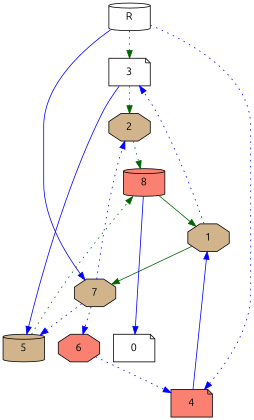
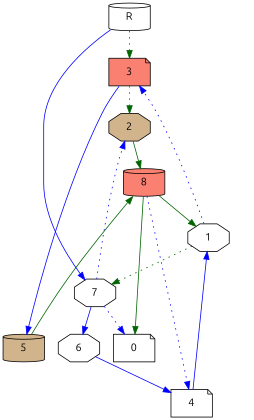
node "3": fillcolor white -> salmon
edge "2" -> "8": style dotted -> solid
edge "R" -> "4": now "8" -> "4"
node "1": fillcolor tan -> white
edge "8" -> "0": color blue -> darkgreen
edge "5" -> "8": style dotted -> solid
edge "1" -> "7": style solid -> dotted
node "7": fillcolor tan -> white
edge "7" -> "5": now "7" -> "0"
edge "7" -> "6": style dotted -> solid
node "6": fillcolor salmon -> white
edge "6" -> "4": style dotted -> solid
node "4": fillcolor salmon -> white
